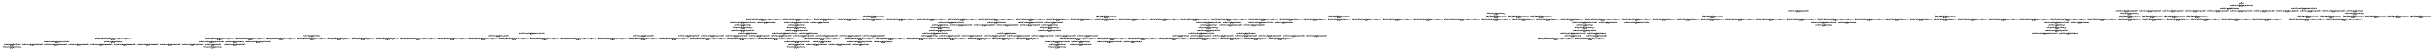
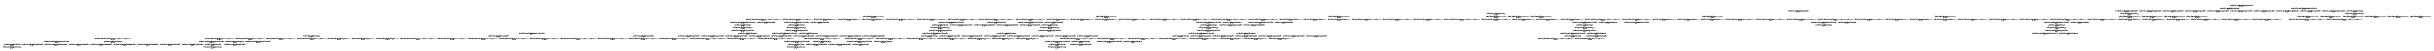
node "ROOT N=300, Q=0.899": removed
